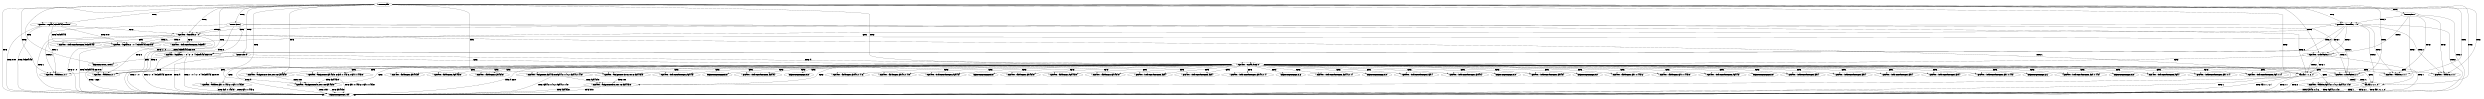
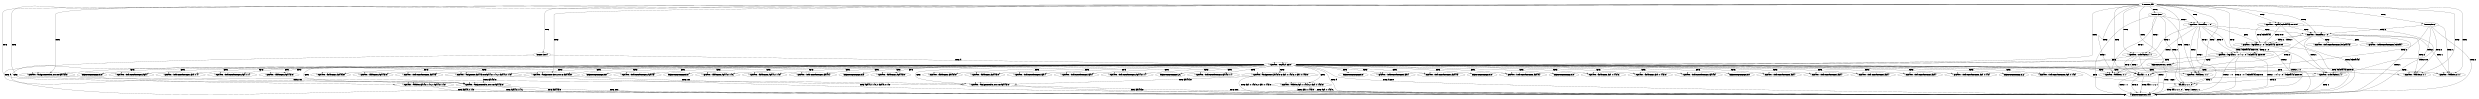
edge "(METHOD,dfs)" -> "(METHOD_RETURN,void)": now "(METHOD,dfs)" -> "(dfs,dfs(r - 1, c, 1))"
